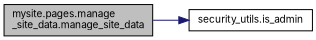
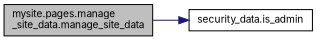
node "security_utils.is_admin": label "security_utils.is_admin" -> "security_data.is_admin"
